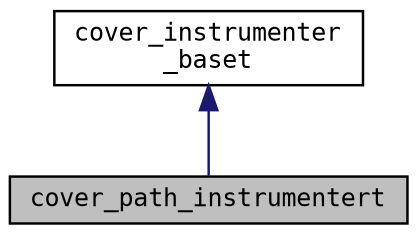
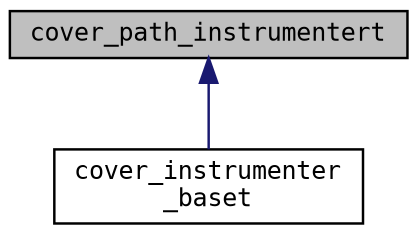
edge "cover_path_instrumentert" -> "cover_instrumenter _baset": reversed
